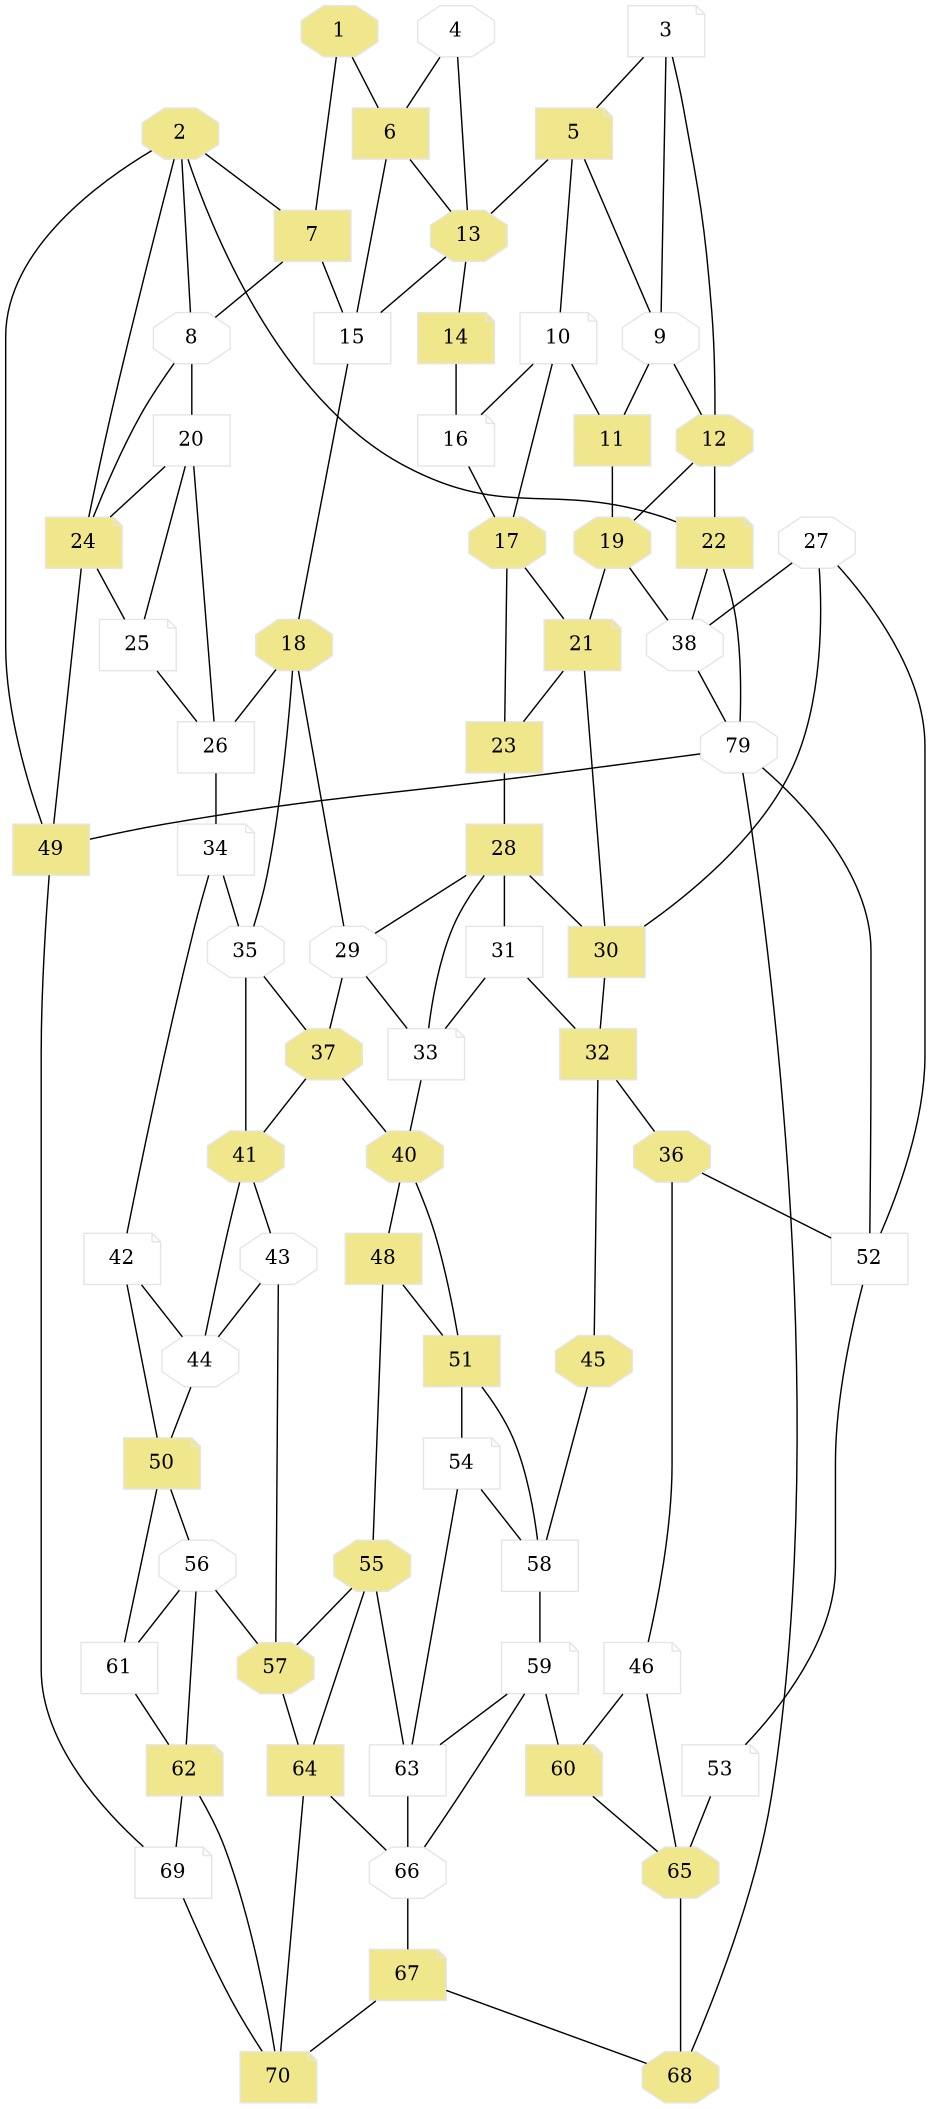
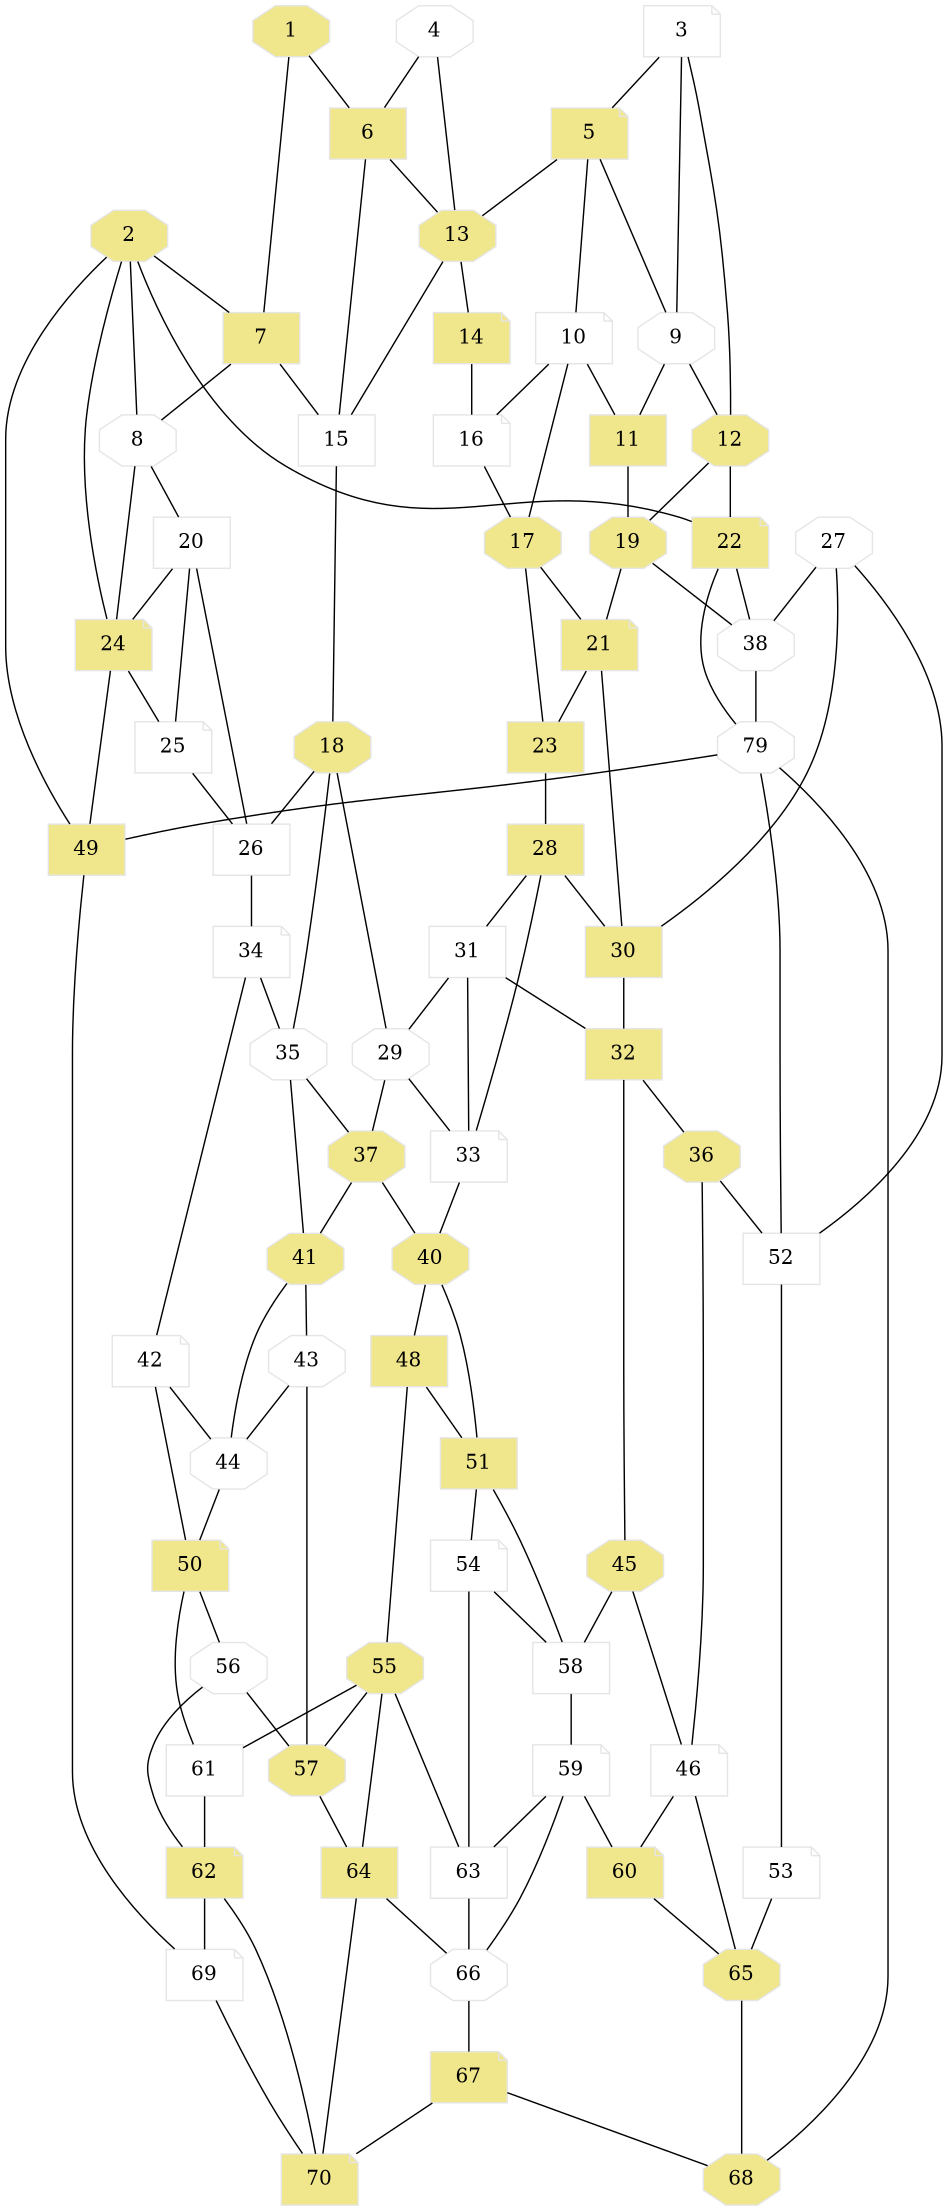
edge "28" -- "29": now "31" -- "29"
edge "56" -- "61": now "55" -- "61"
edge "45" -- "46": added
